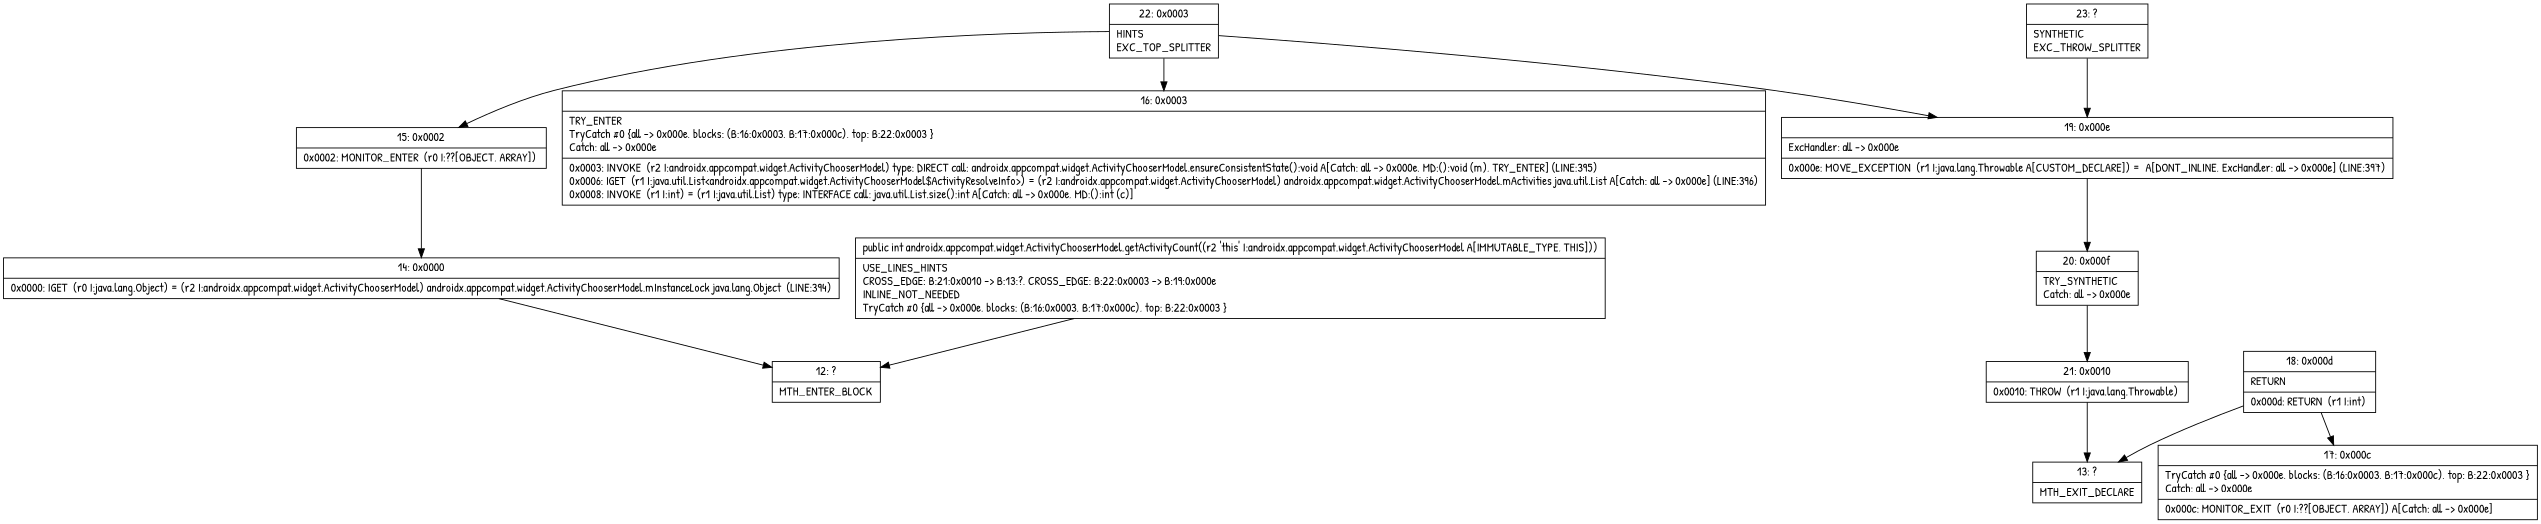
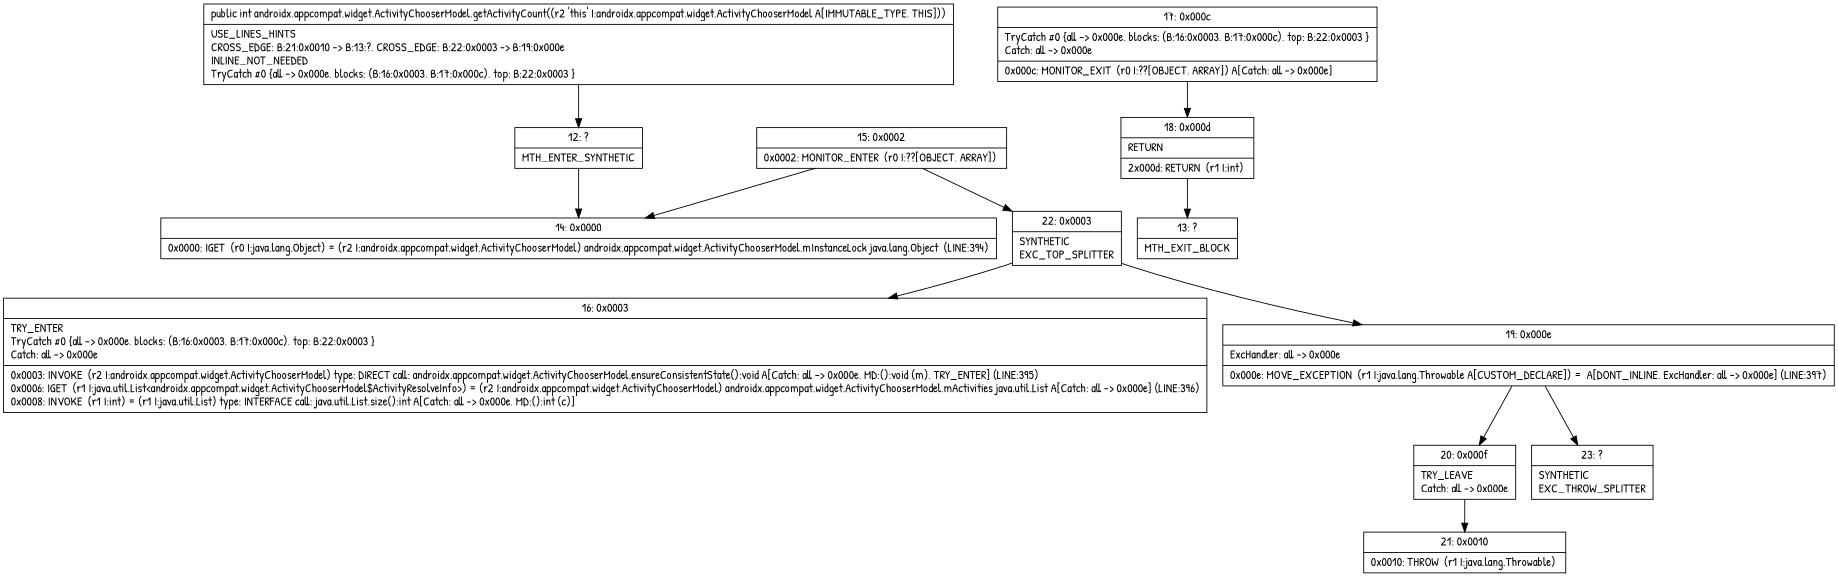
node "22: 0x0003": text "HINTS" -> "SYNTHETIC"
edge "22: 0x0003" -> "15: 0x0002": reversed
edge "23: ?" -> "19: 0x000e": reversed
node "20: 0x000f": text "TRY_SYNTHETIC" -> "TRY_LEAVE"
edge "14: 0x0000" -> "12: ?": reversed
node "12: ?": text "MTH_ENTER_BLOCK" -> "MTH_ENTER_SYNTHETIC"
node "18: 0x000d": text "0x000d: RETURN  (r1 I:int)" -> "2x000d: RETURN  (r1 I:int)"
edge "18: 0x000d" -> "17: 0x000c": reversed
edge "21: 0x0010" -> "13: ?": removed
node "13: ?": text "MTH_EXIT_DECLARE" -> "MTH_EXIT_BLOCK"
